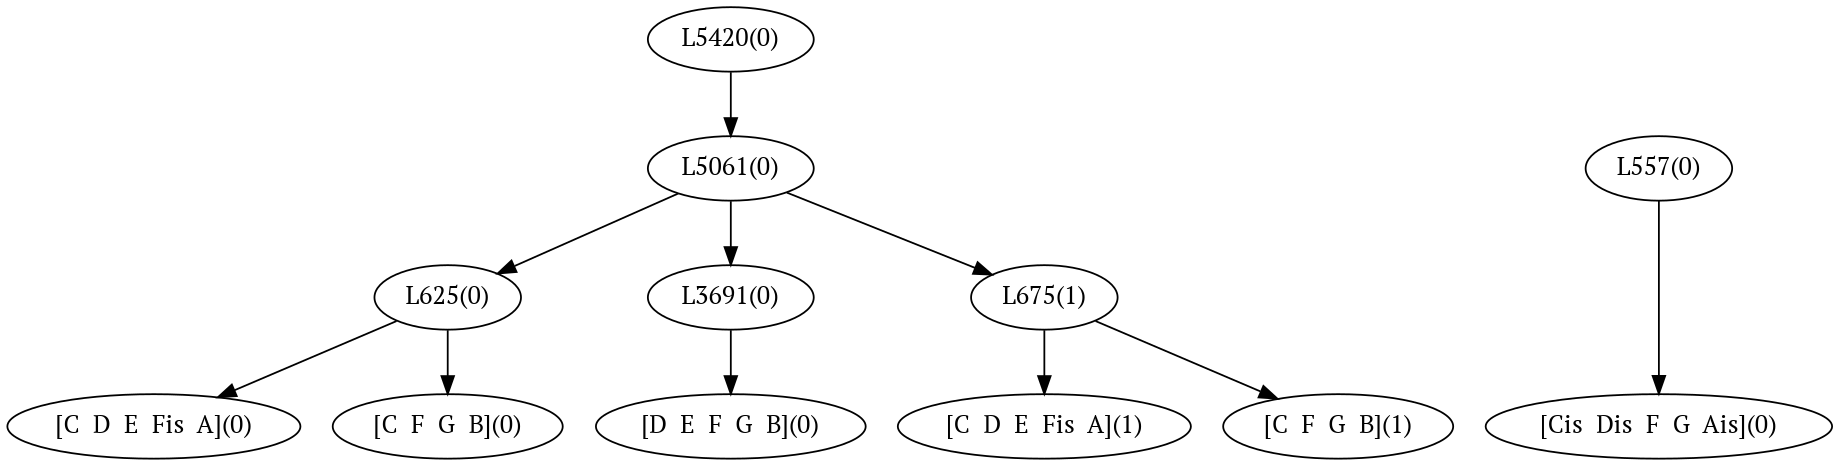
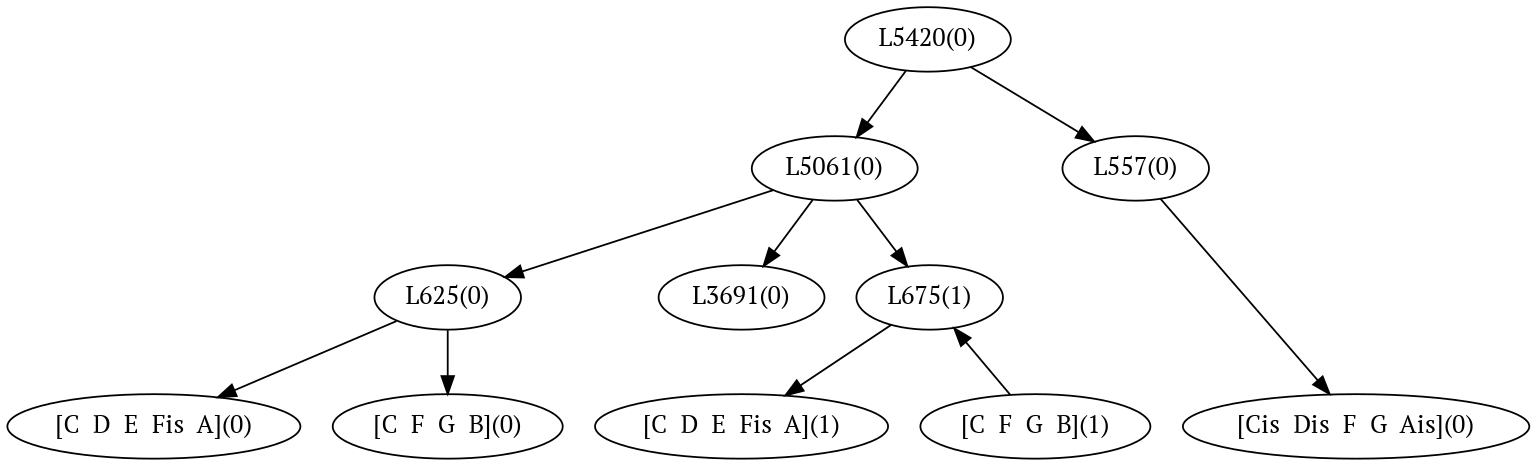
edge "L5420(0)" -> "L557(0)": added
edge "L675(1)" -> "[C  F  G  B](1)": reversed
node "[D  E  F  G  B](0)": removed
